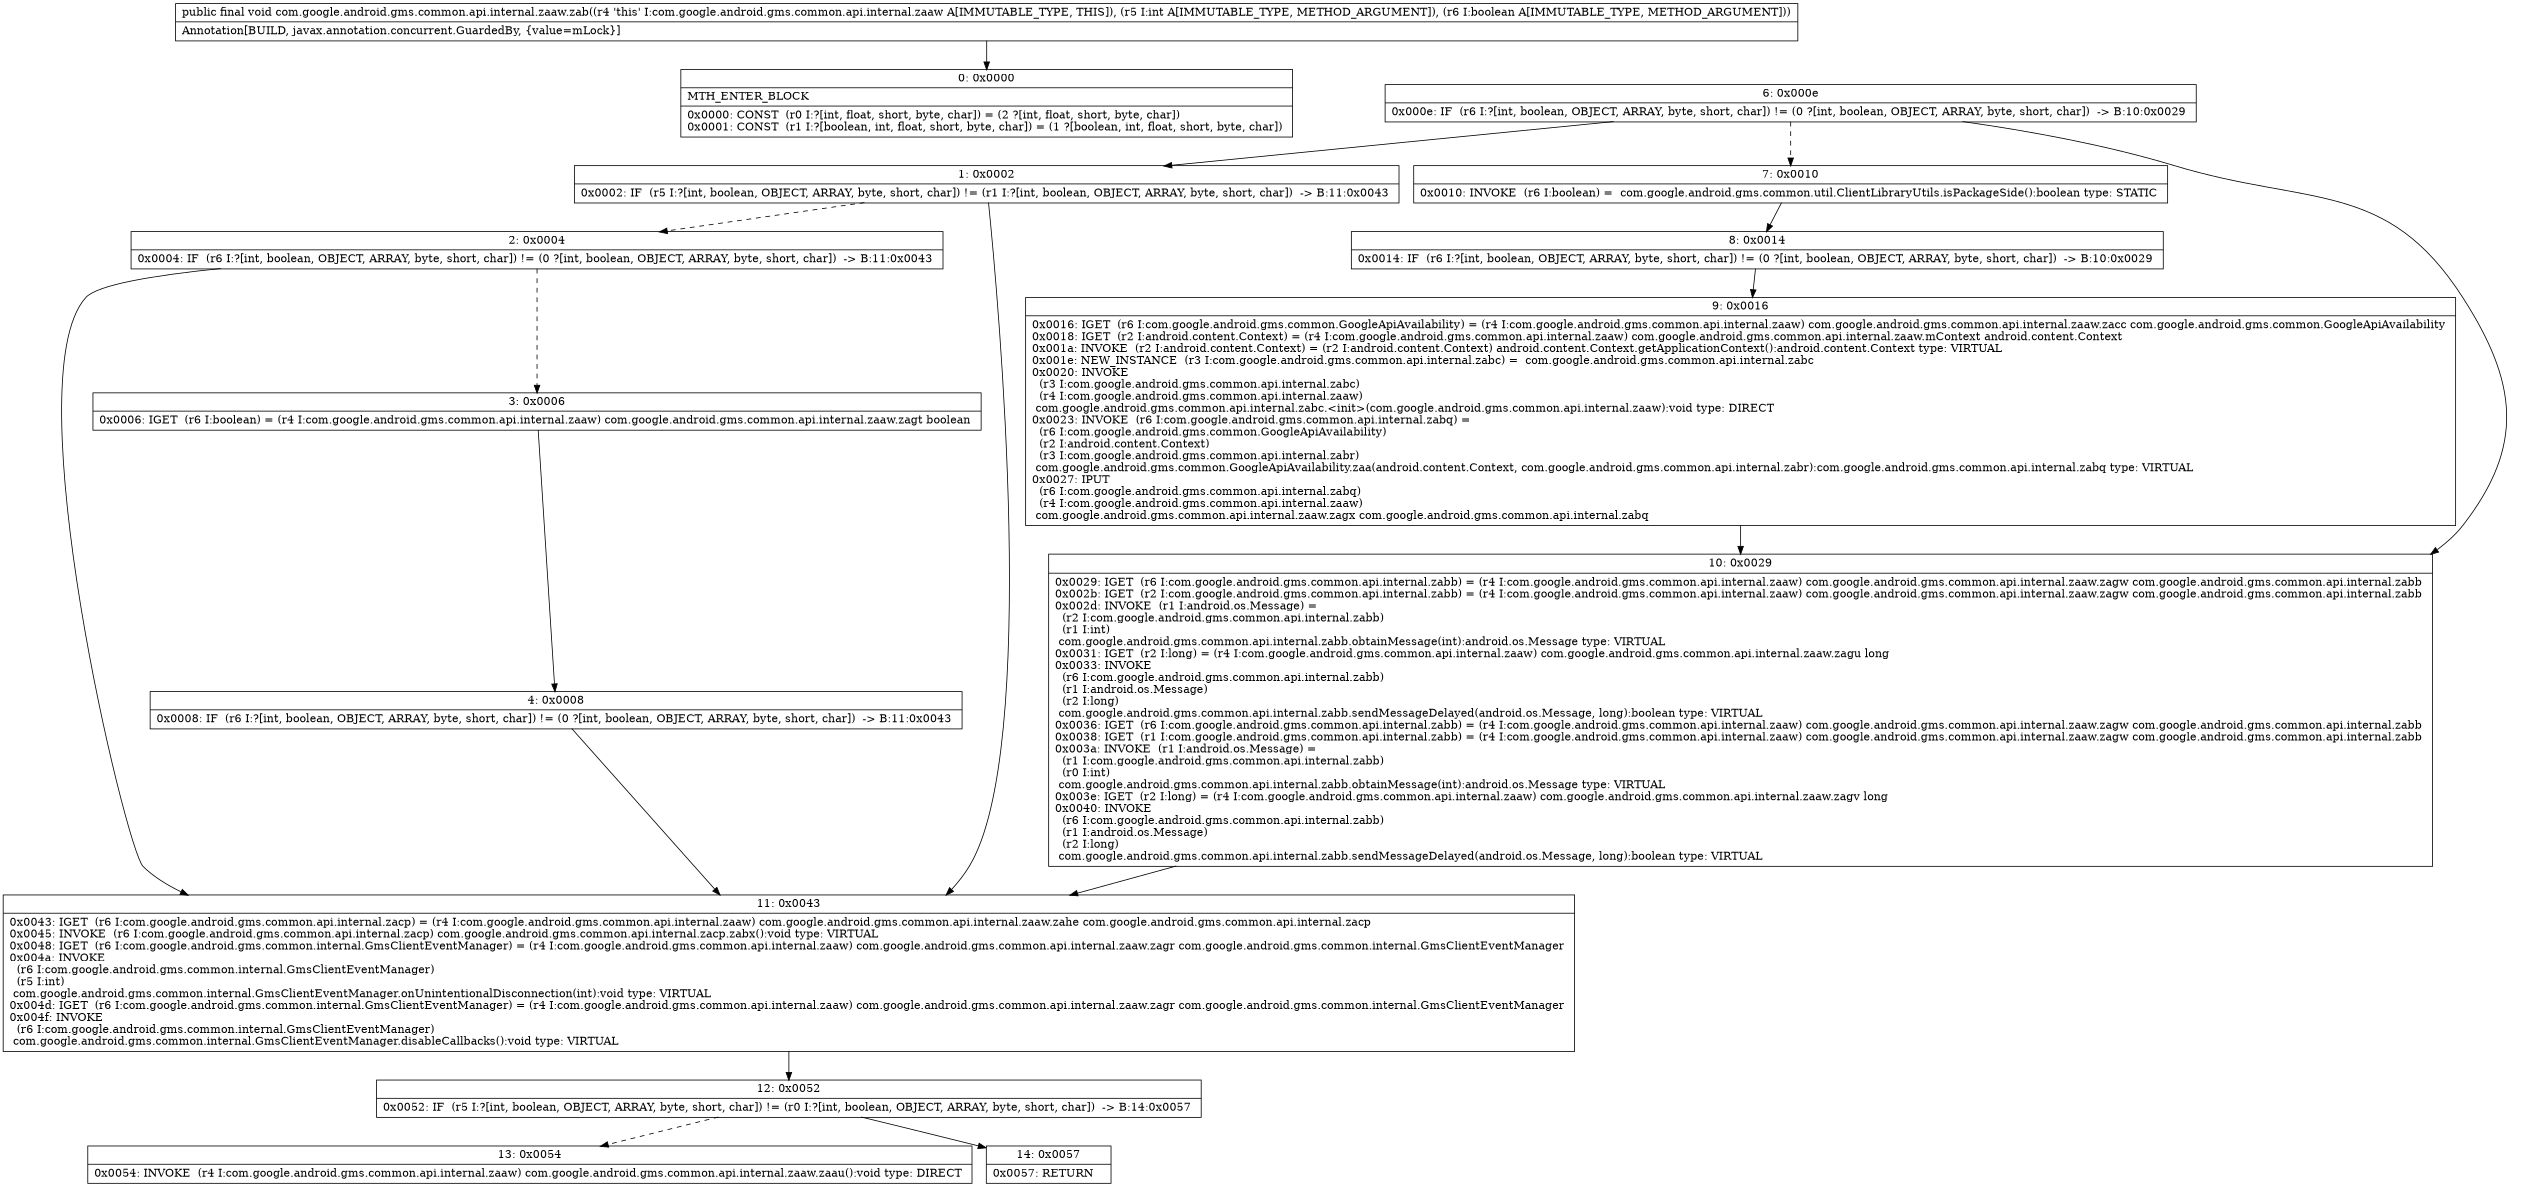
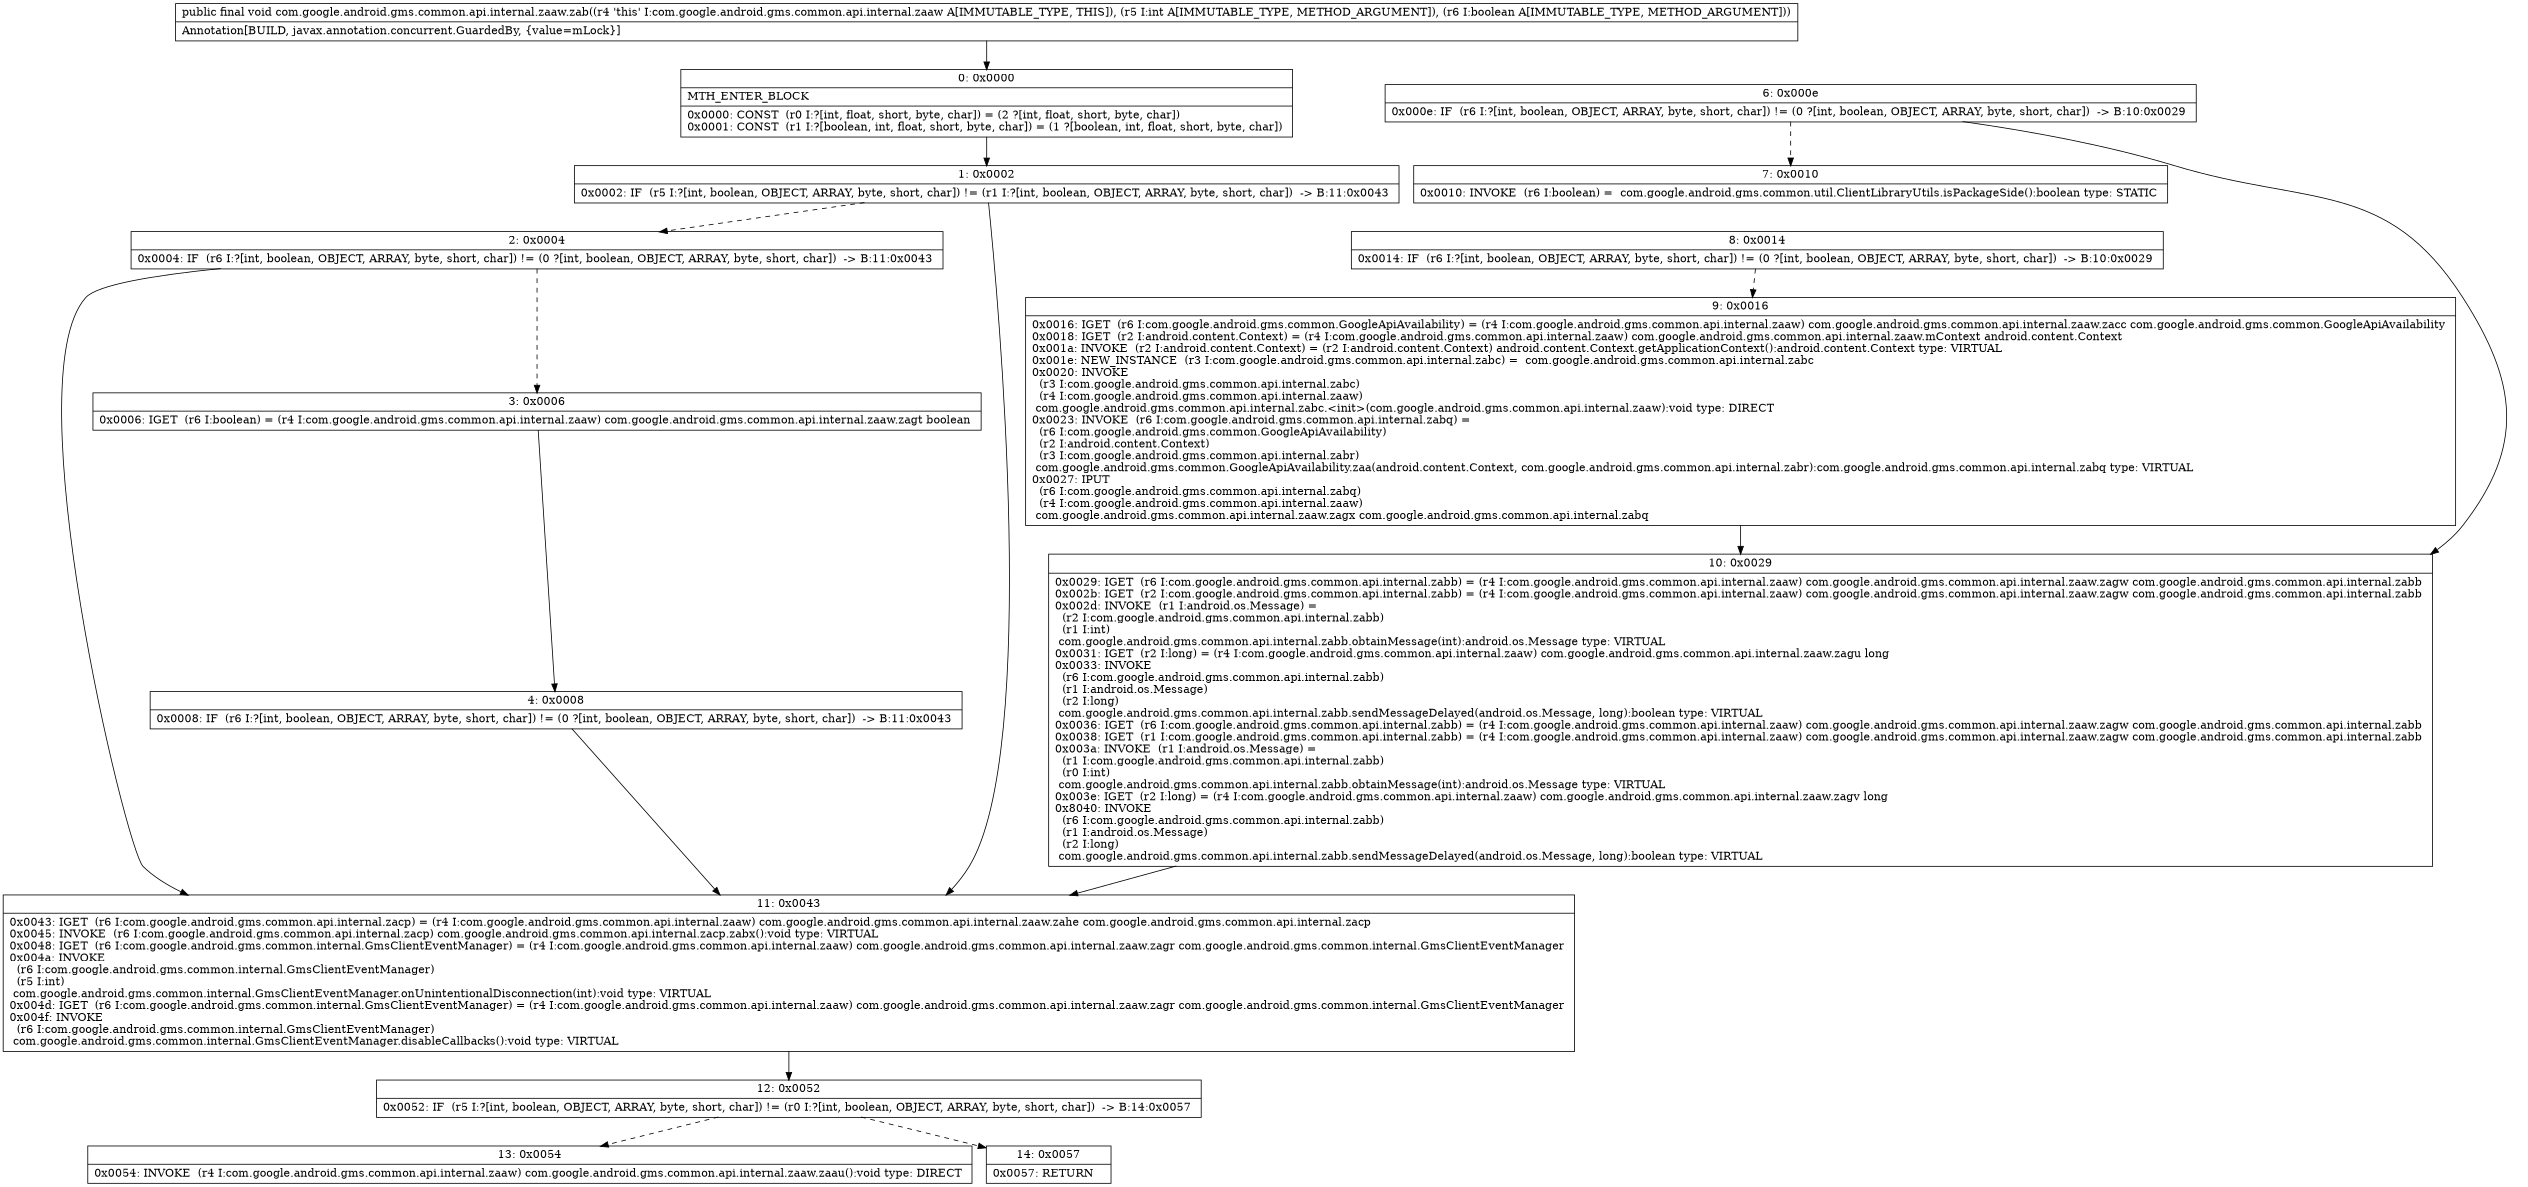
edge "6: 0x000e" -> "1: 0x0002": now "0: 0x0000" -> "1: 0x0002"
edge "7: 0x0010" -> "8: 0x0014": removed
edge "8: 0x0014" -> "9: 0x0016": style solid -> dashed
node "10: 0x0029": text "0x0040: INVOKE" -> "0x8040: INVOKE"
edge "12: 0x0052" -> "14: 0x0057": style solid -> dashed
